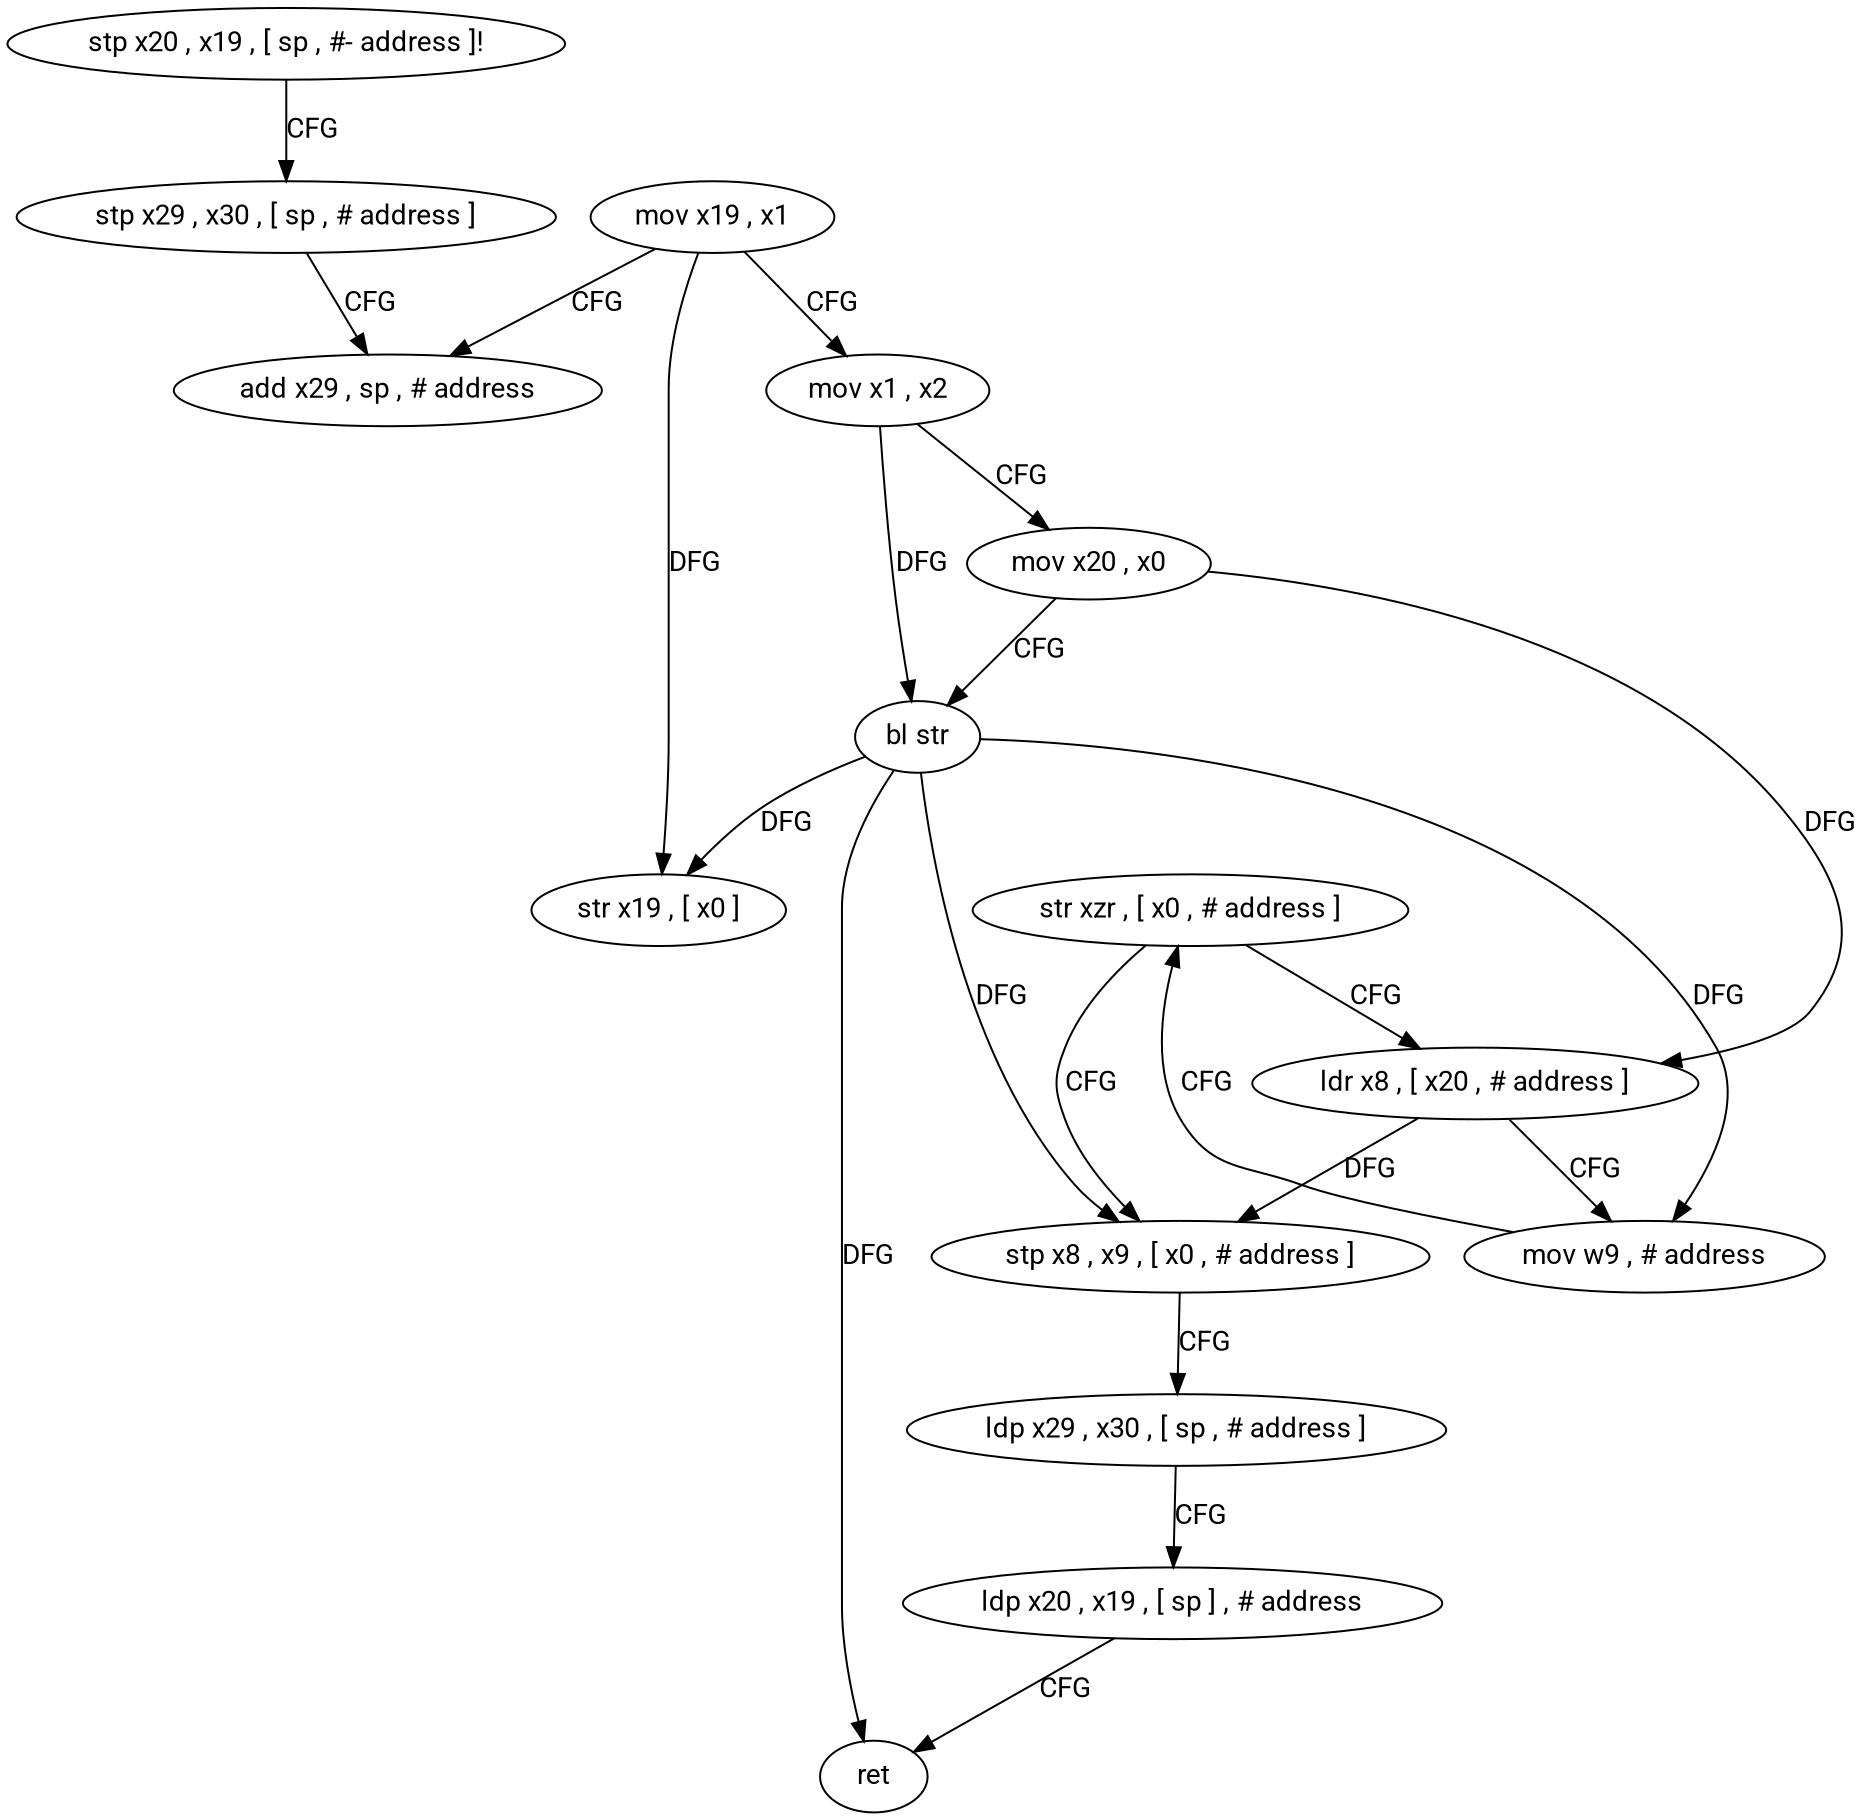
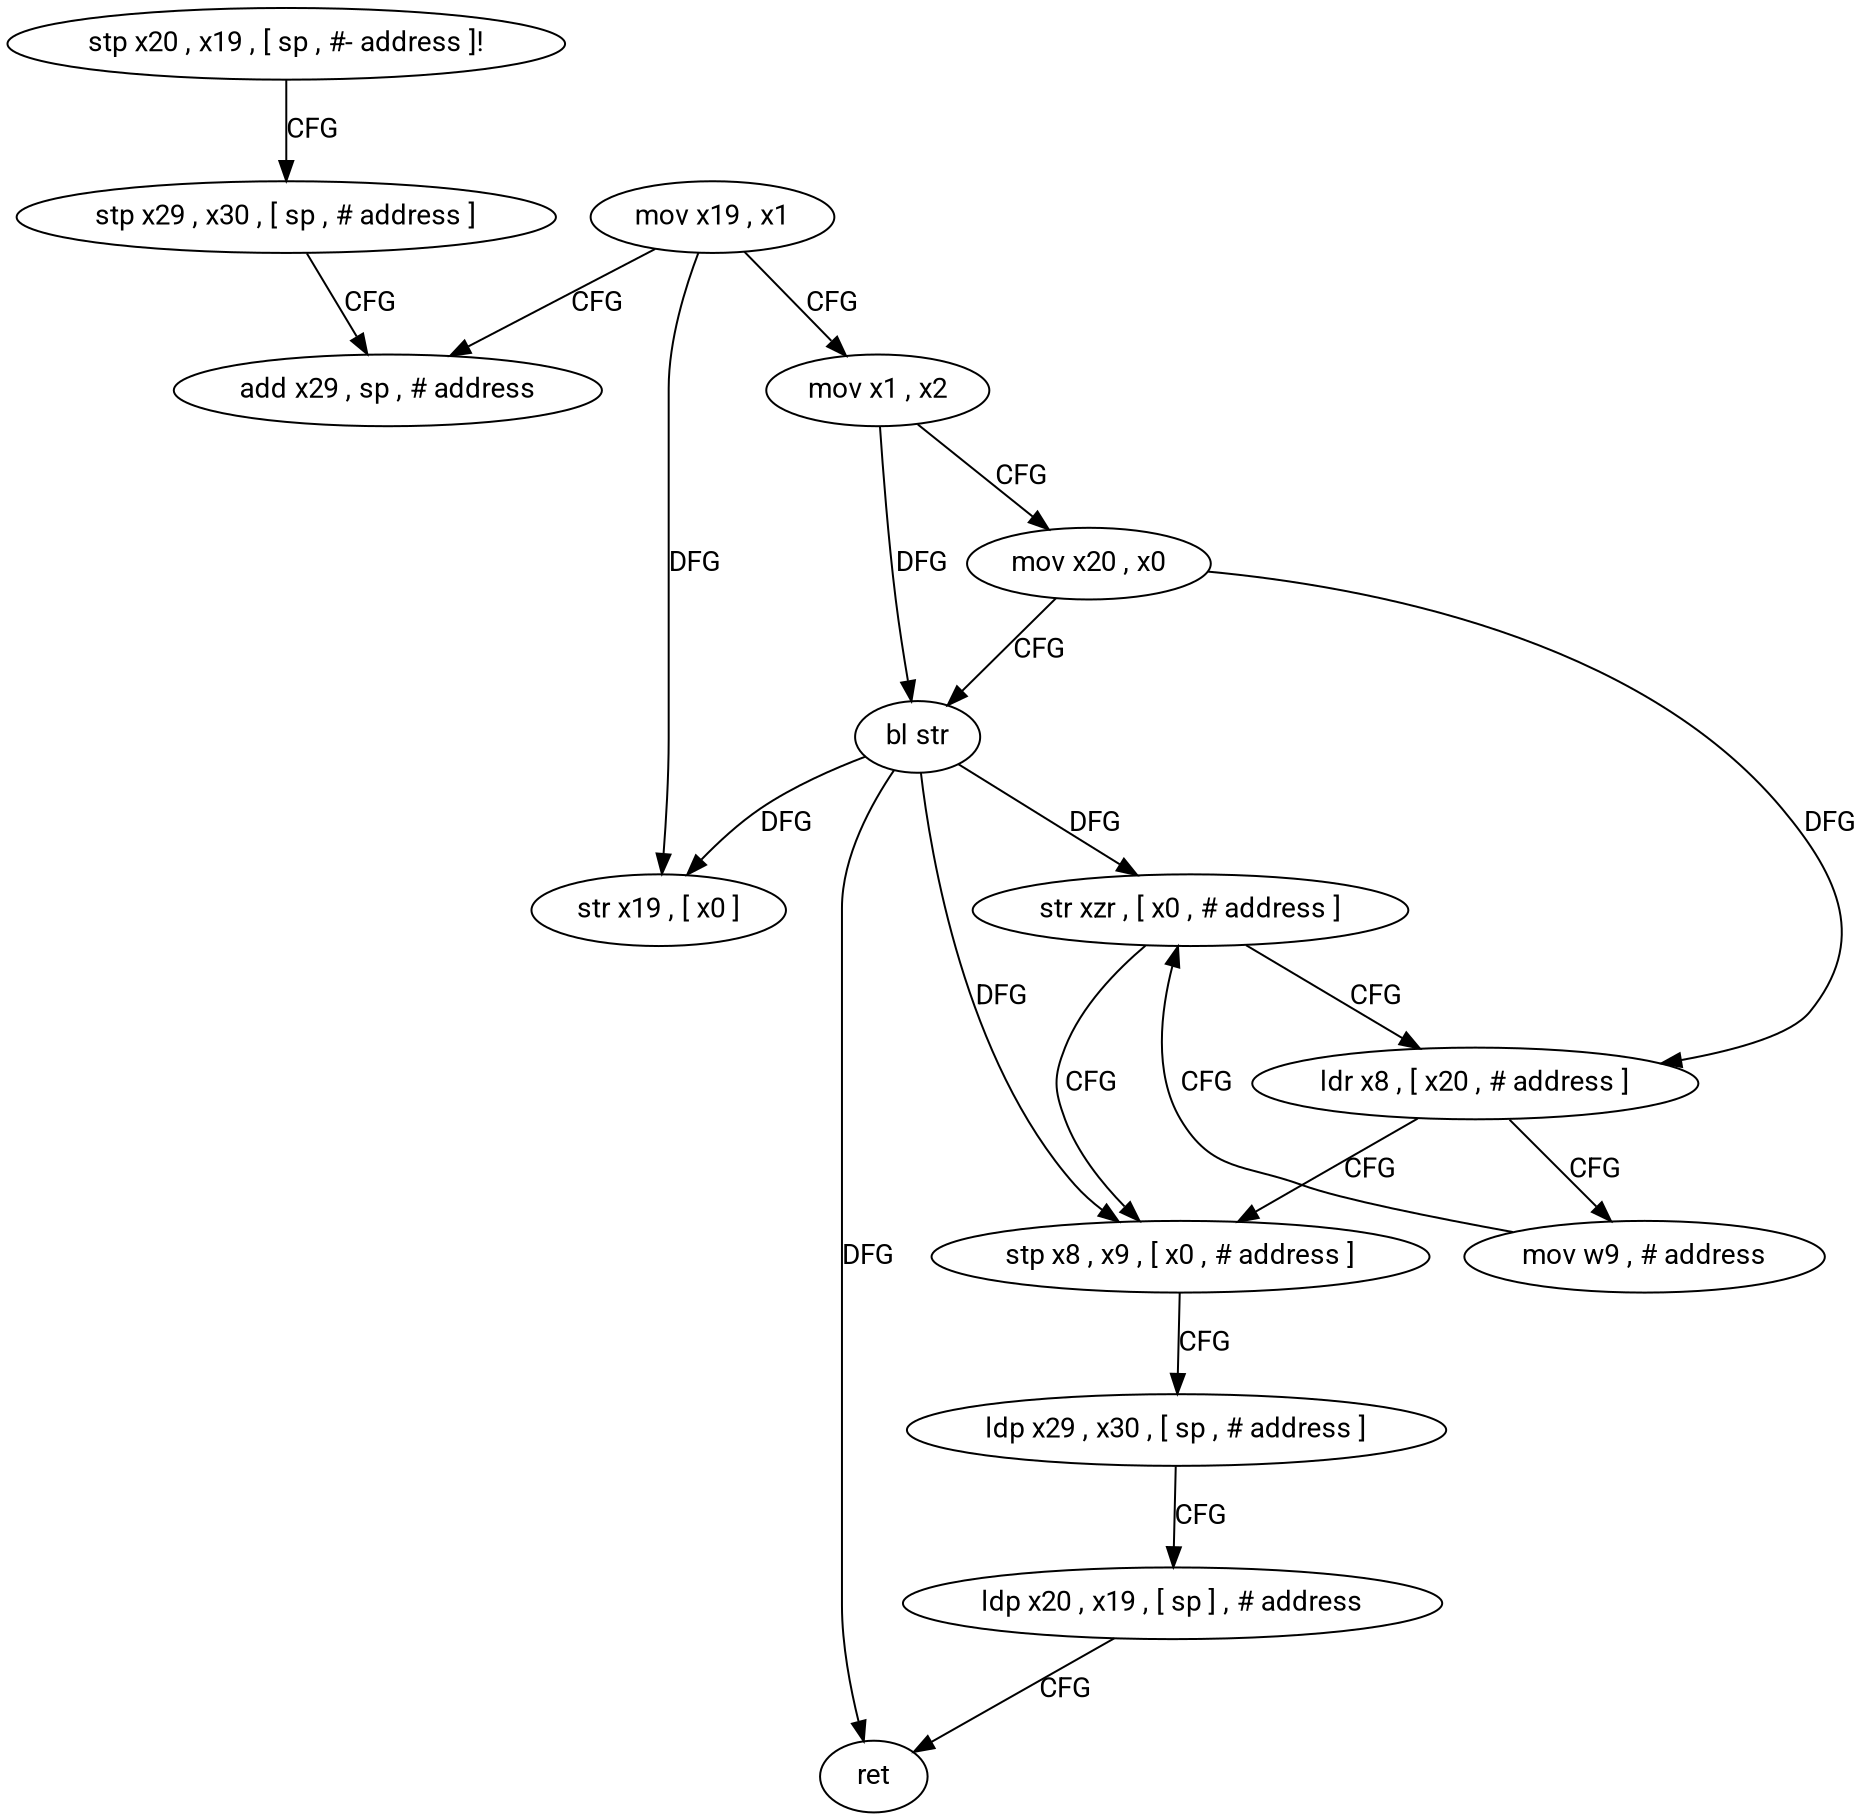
edge "bl str" -> "mov w9 , # address": now "bl str" -> "str xzr , [ x0 , # address ]"
edge "ldr x8 , [ x20 , # address ]" -> "stp x8 , x9 , [ x0 , # address ]": label "DFG" -> "CFG"
